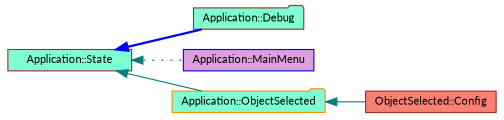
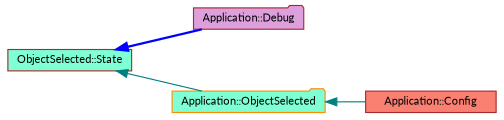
node "Application::Debug": fillcolor aquamarine -> plum
node "Application::State": label "Application::State" -> "ObjectSelected::State"
node "Application::MainMenu": removed
node "ObjectSelected::Config": label "ObjectSelected::Config" -> "Application::Config"
